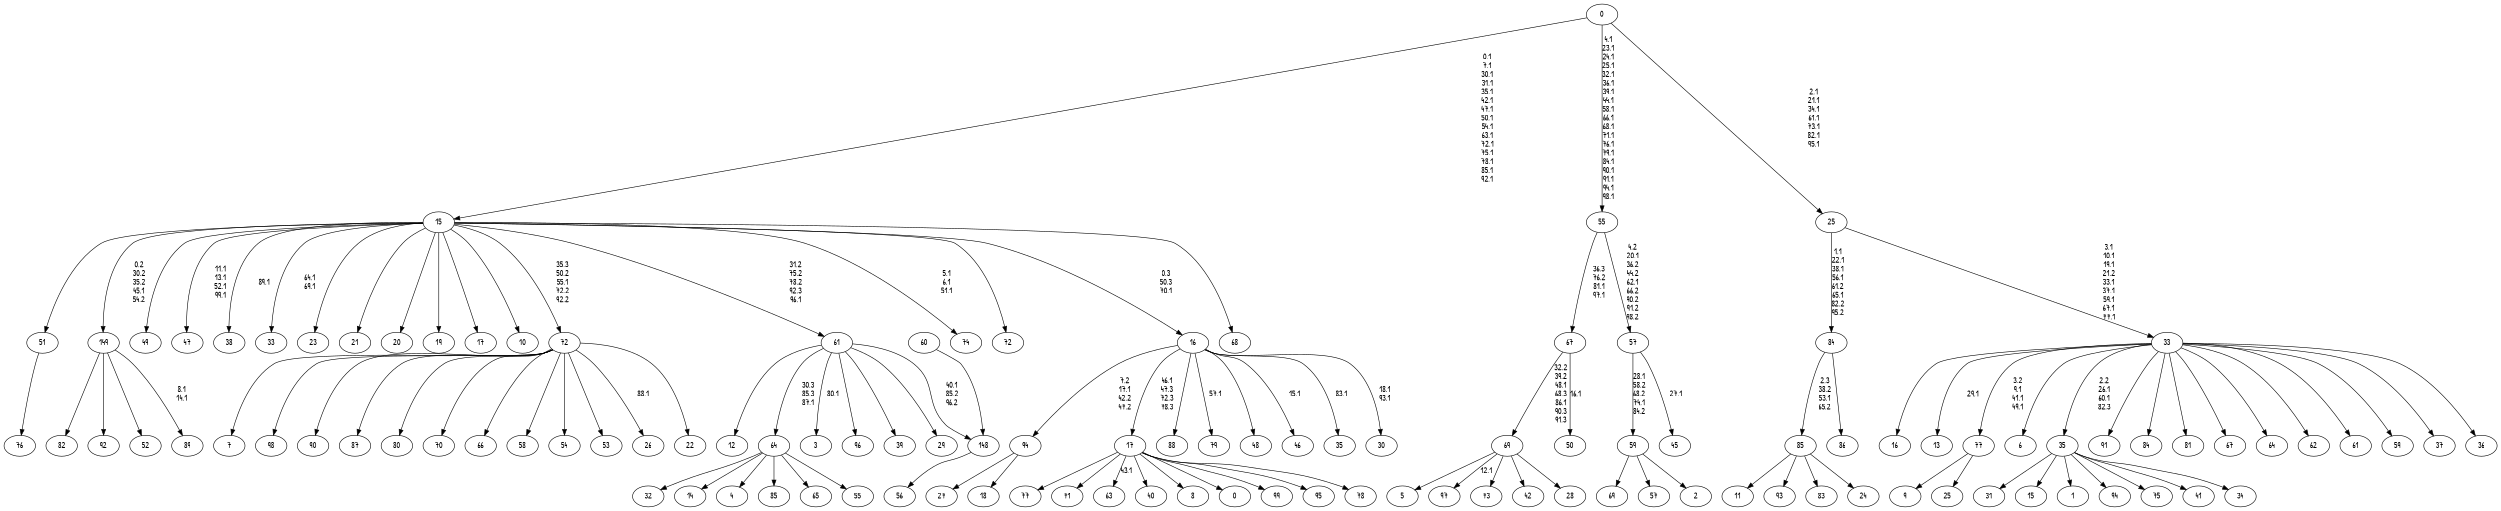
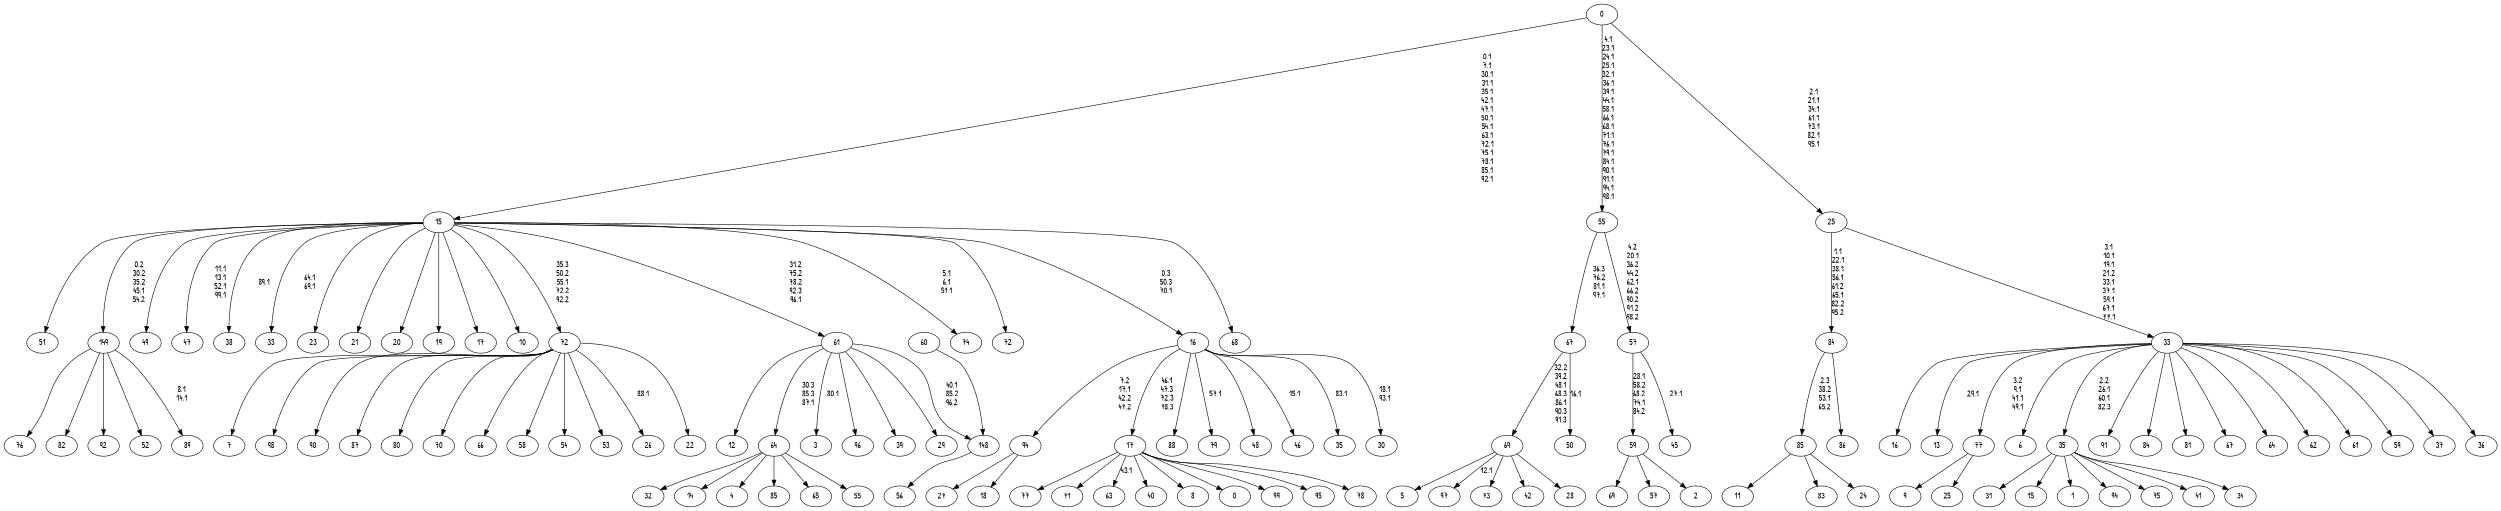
edge "51" -> "76": now "149" -> "76"
node "93": removed
